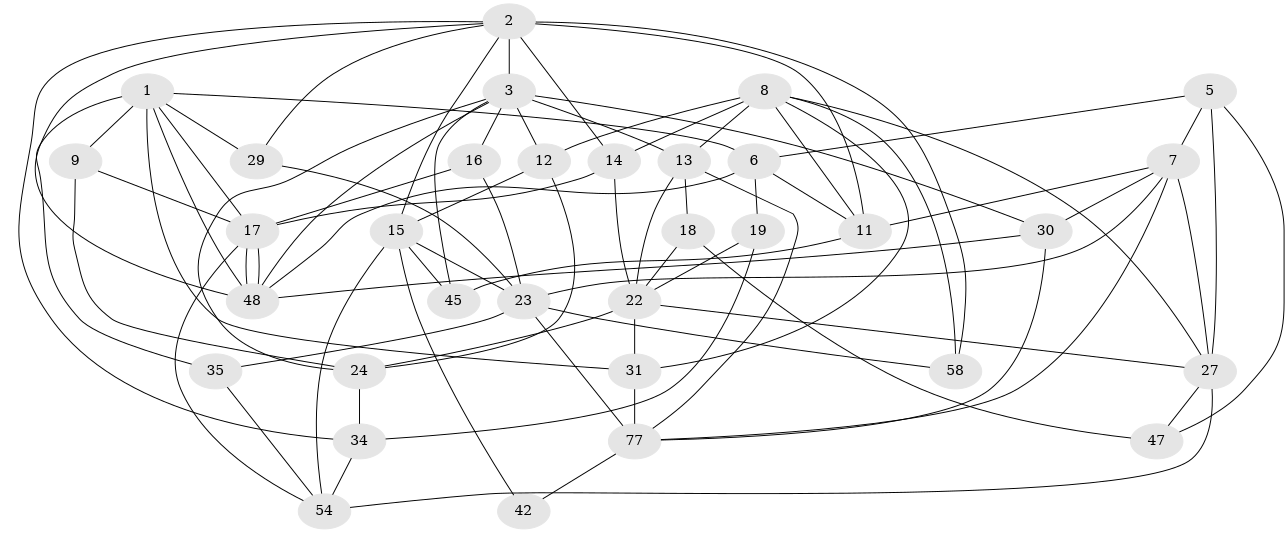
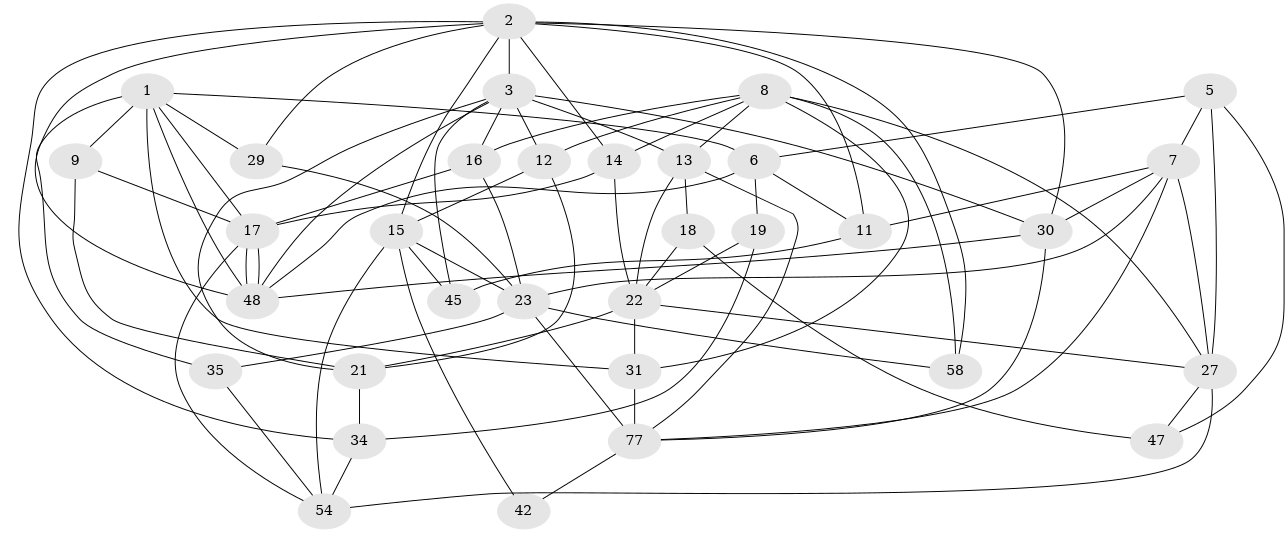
edge "2" -- "30": added
edge "8" -- "11": now "8" -- "16"
node "24": label "24" -> "21"
